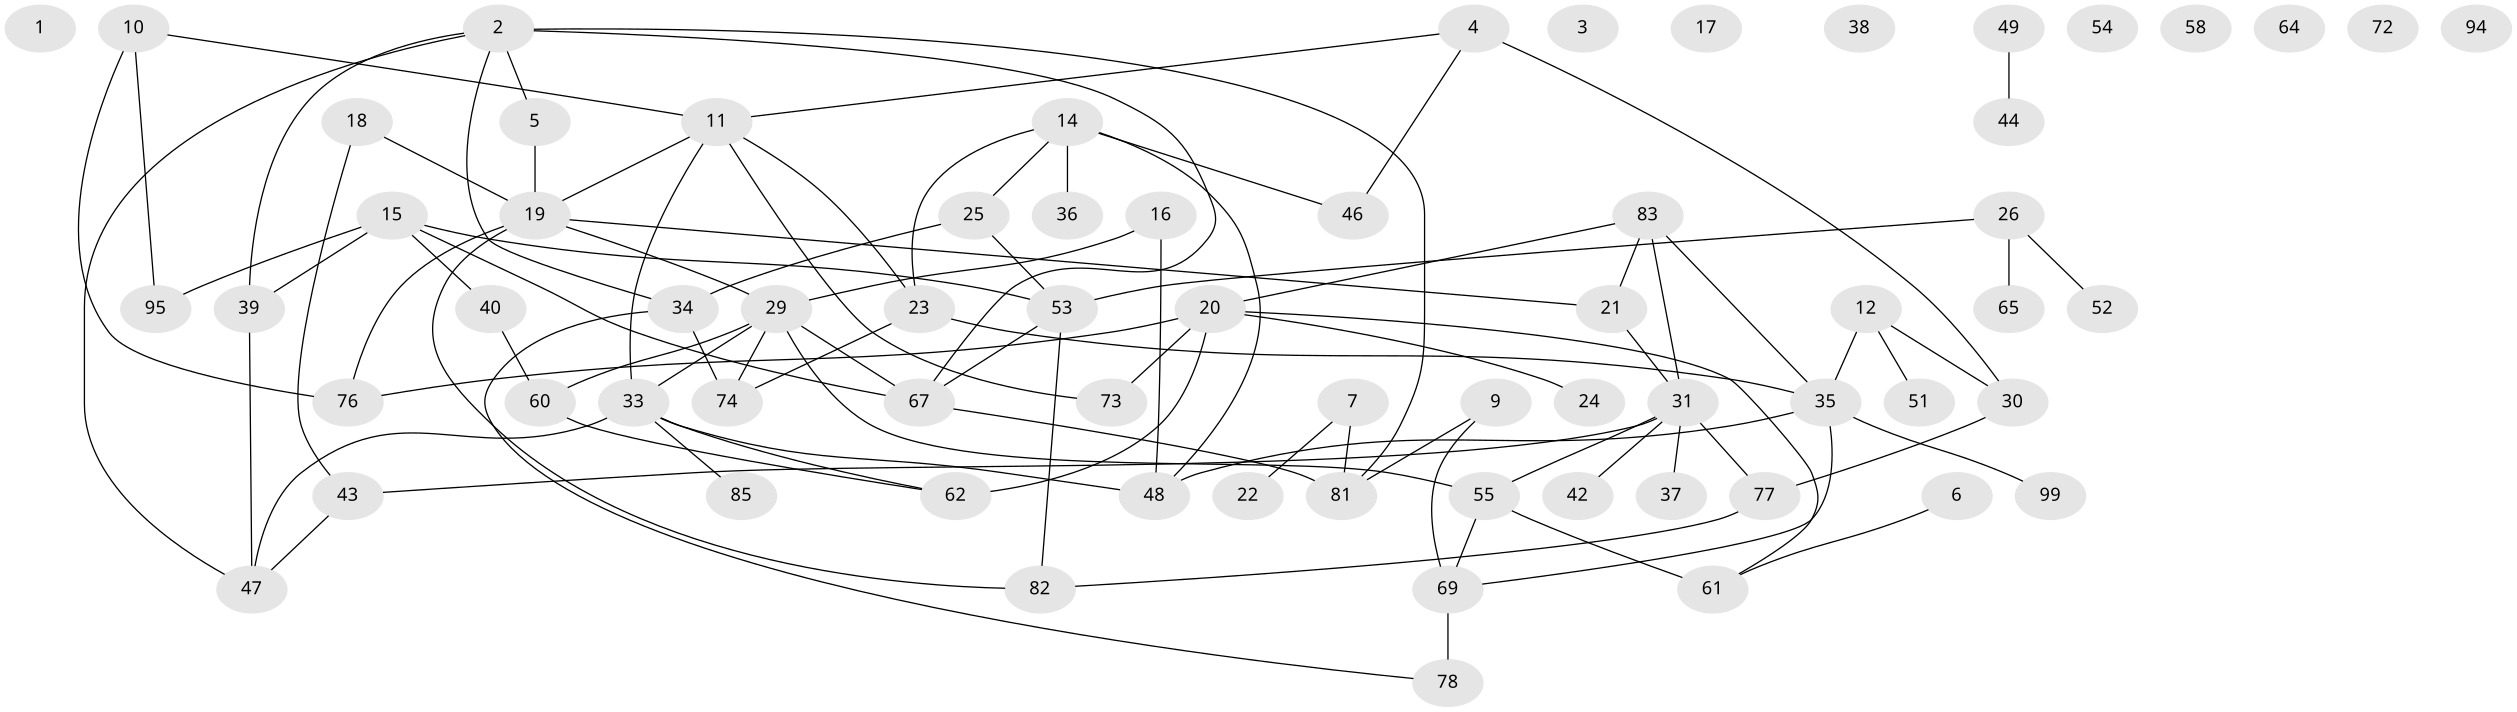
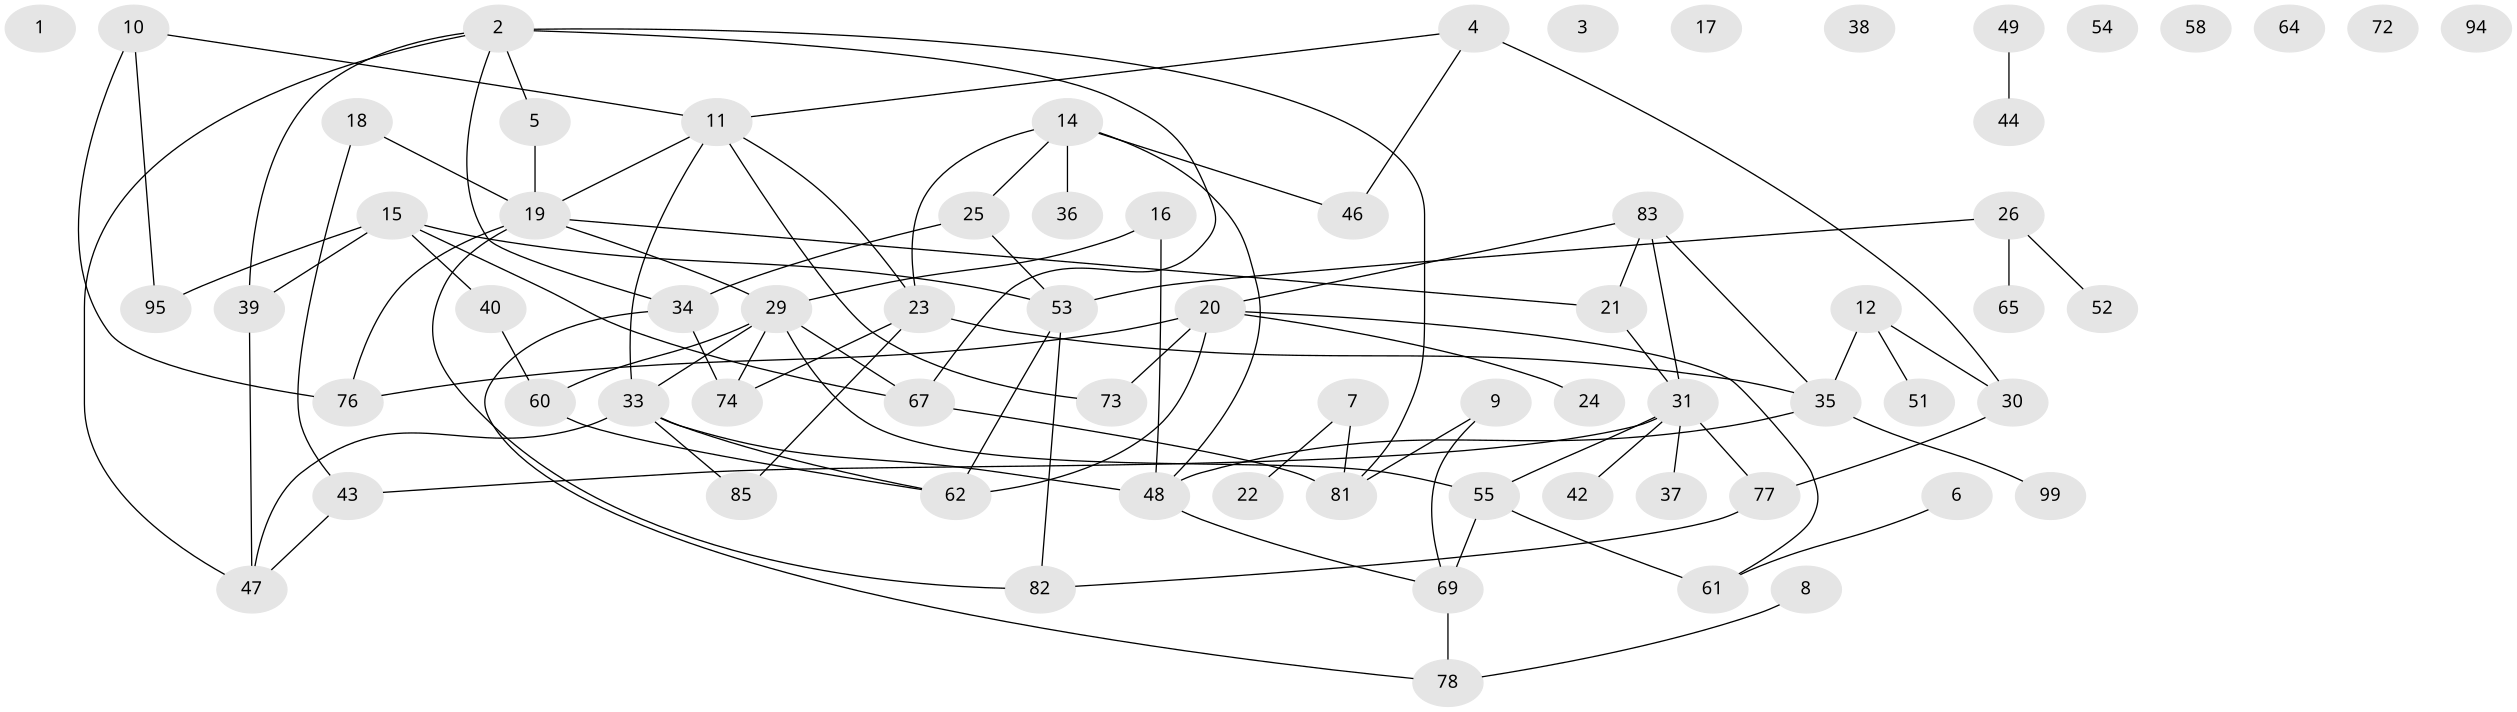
edge "53" -- "67": now "53" -- "62"
edge "23" -- "85": added
edge "35" -- "69": now "48" -- "69"
node "8": added
